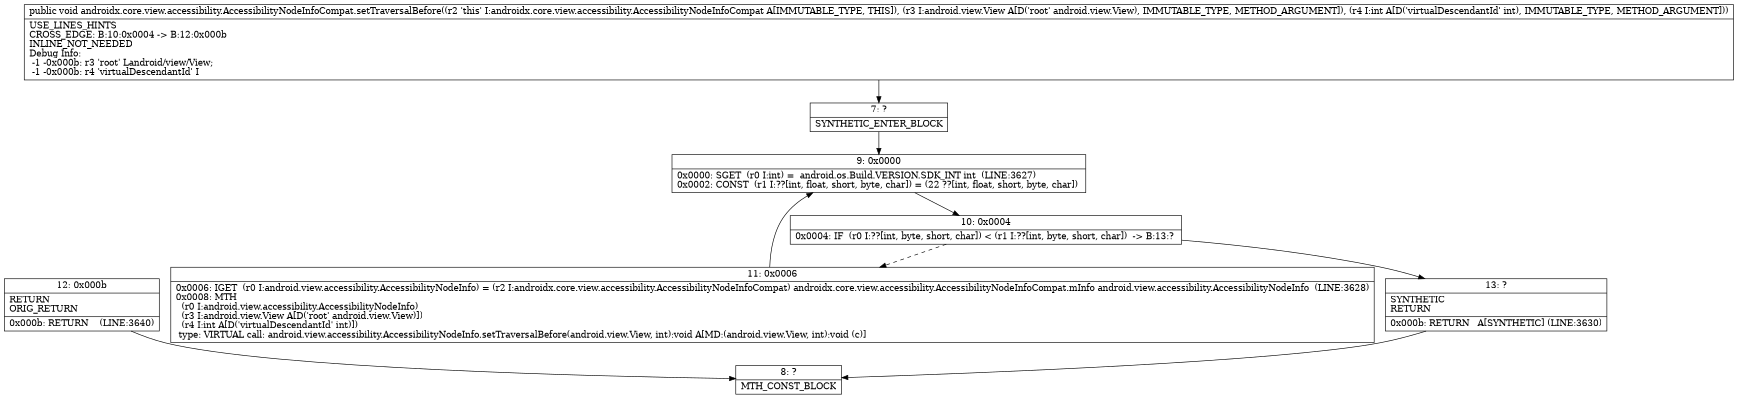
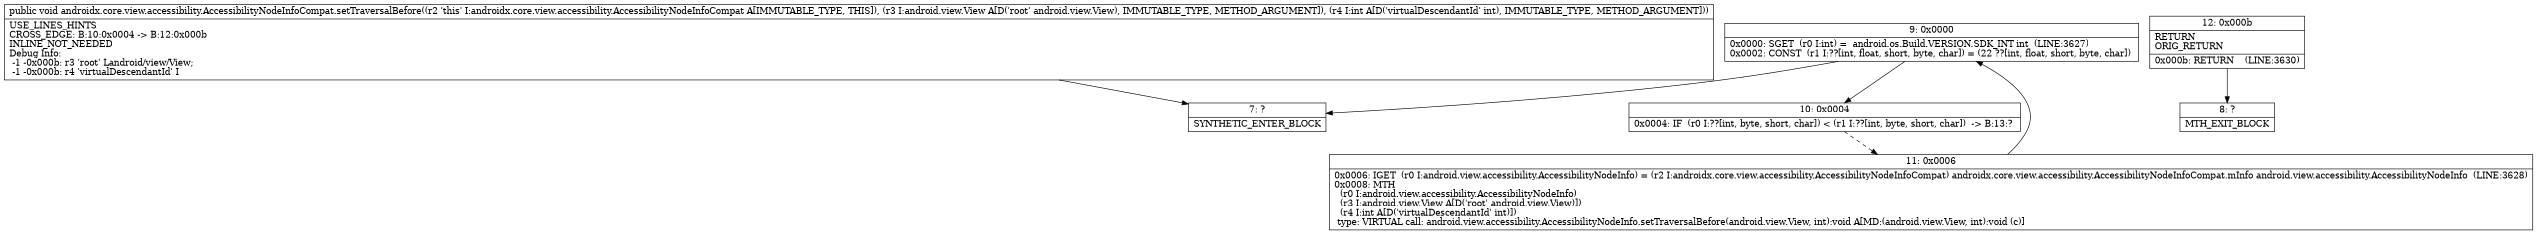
edge "7: ?" -> "9: 0x0000": reversed
node "13: ?": removed
node "12: 0x000b": text "0x000b: RETURN    (LINE:3640)" -> "0x000b: RETURN    (LINE:3630)"
node "8: ?": text "MTH_CONST_BLOCK" -> "MTH_EXIT_BLOCK"
